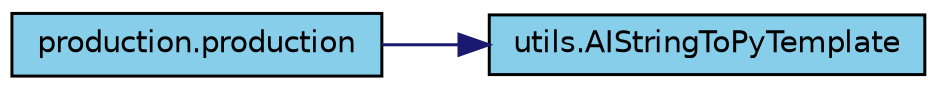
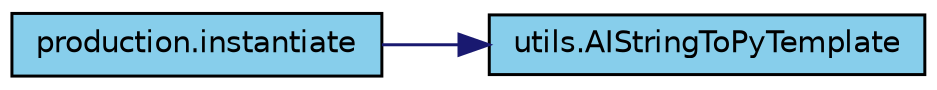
node "production.production": label "production.production" -> "production.instantiate"
